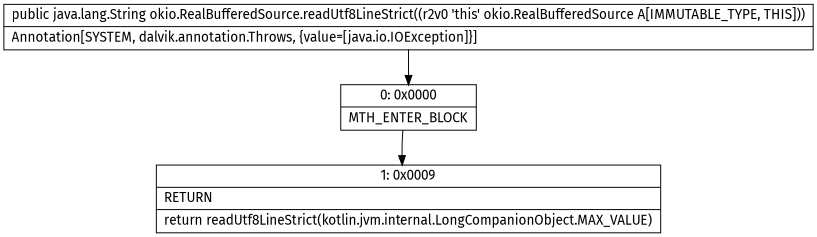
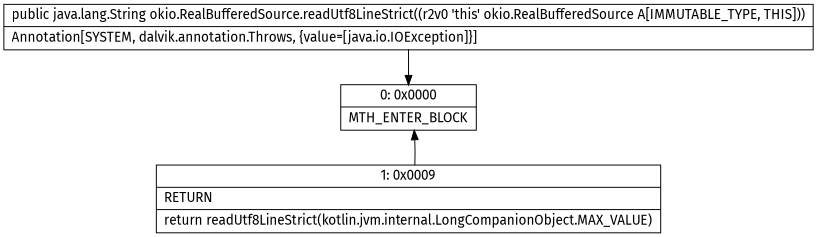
edge "0: 0x0000" -> "1: 0x0009": reversed
